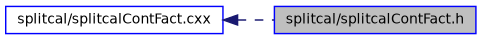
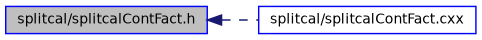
edge "splitcal/splitcalContFact.h" -> "splitcal/splitcalContFact.cxx": reversed
